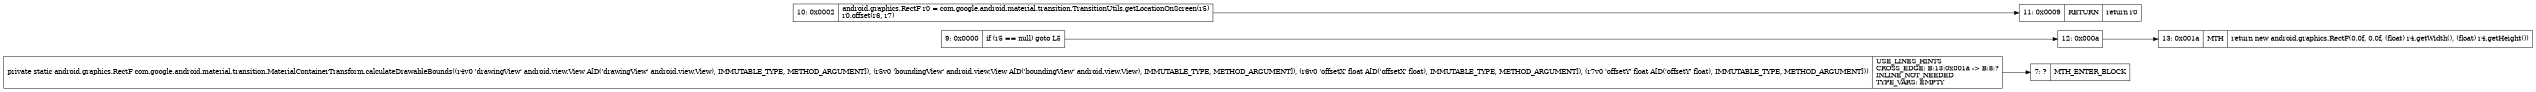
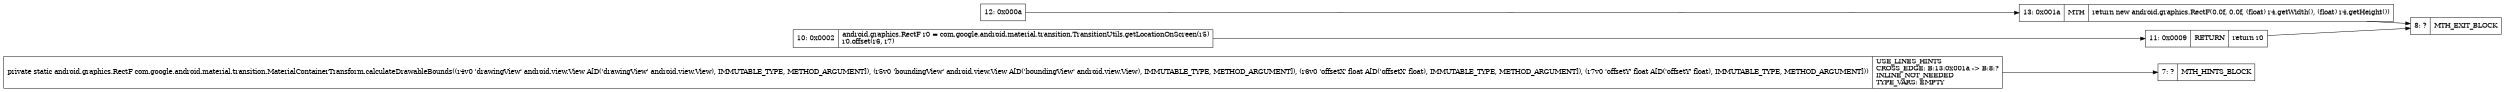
node "8: ?": added
node "9: 0x0000": removed
node "7: ?": text "MTH_ENTER_BLOCK" -> "MTH_HINTS_BLOCK"
